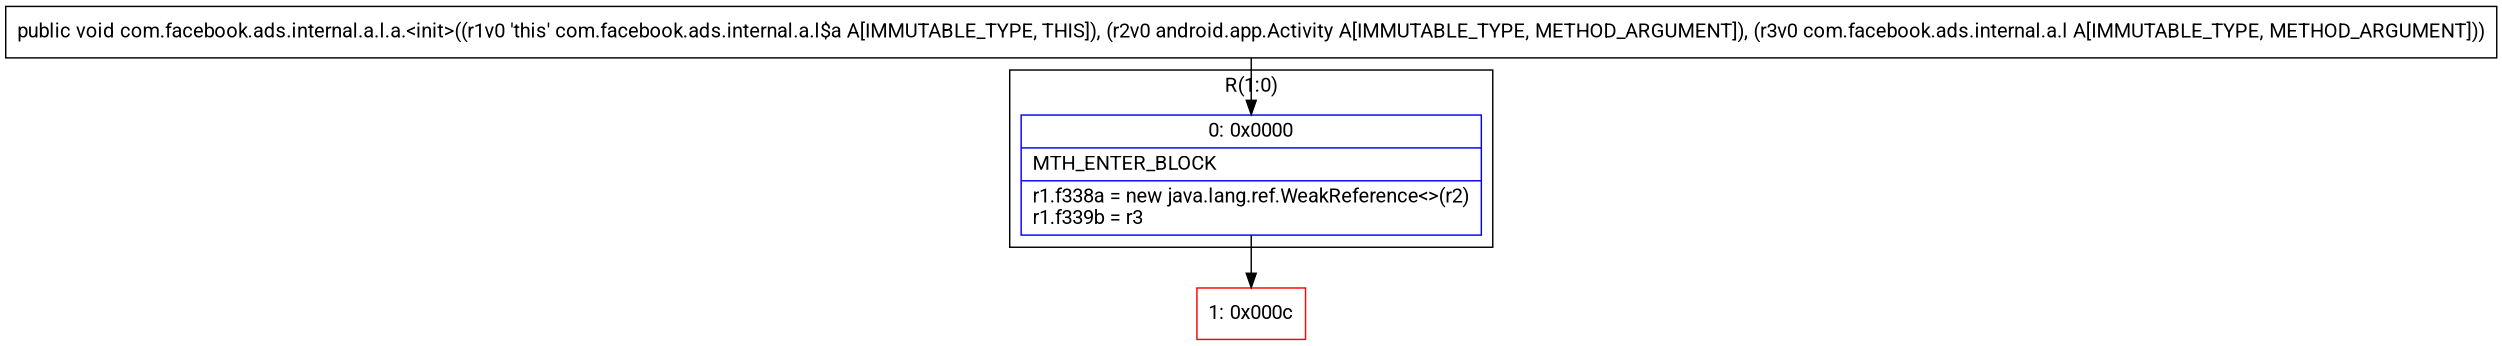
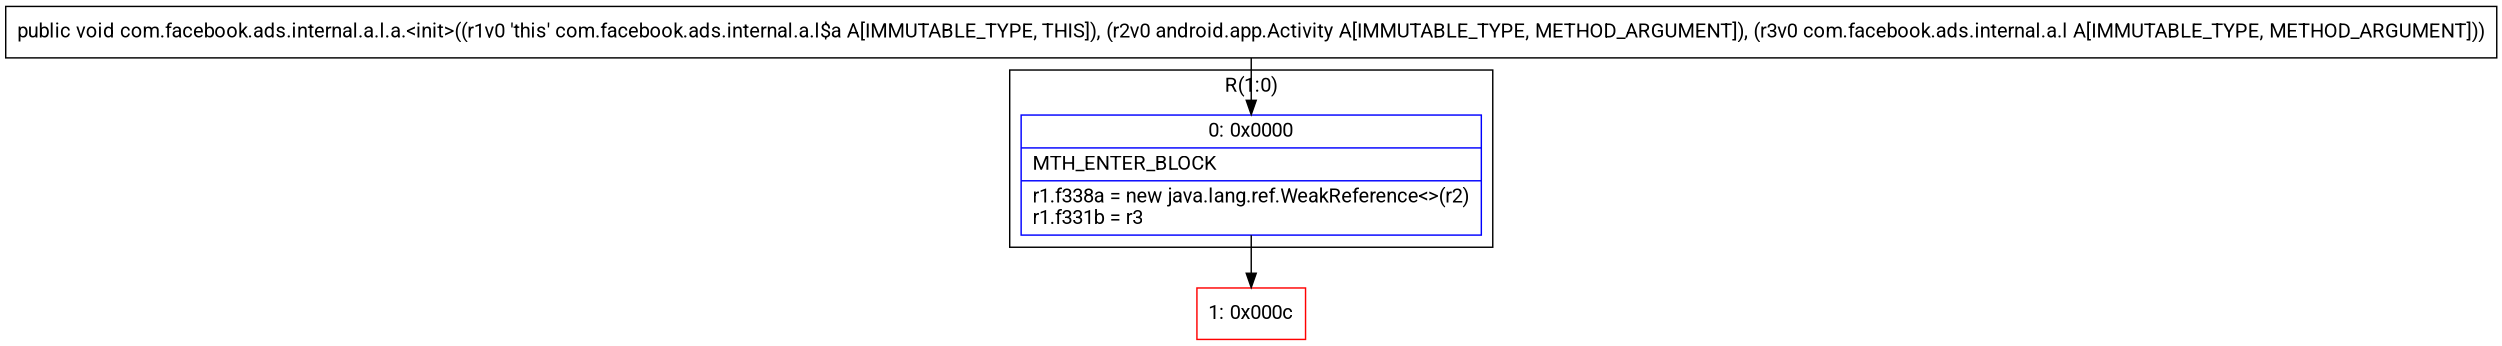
node "0: 0x0000": text "r1.f339b = r3" -> "r1.f331b = r3"
